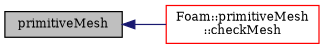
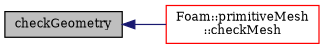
node "primitiveMesh": label "primitiveMesh" -> "checkGeometry"
